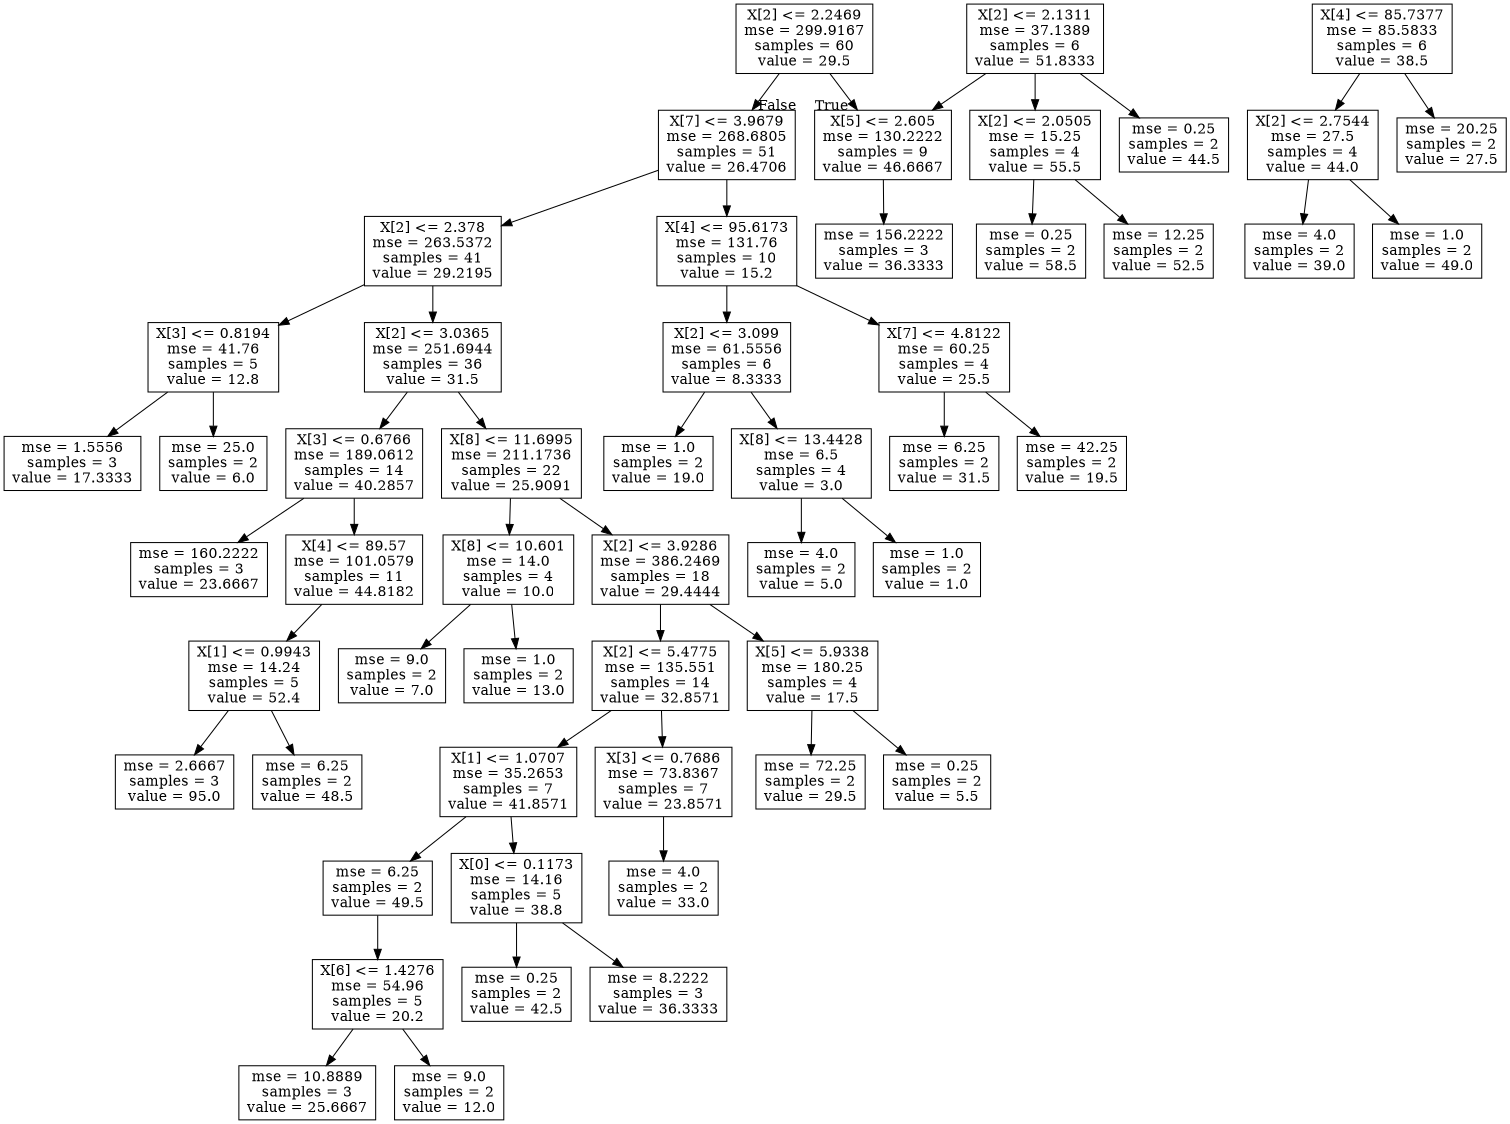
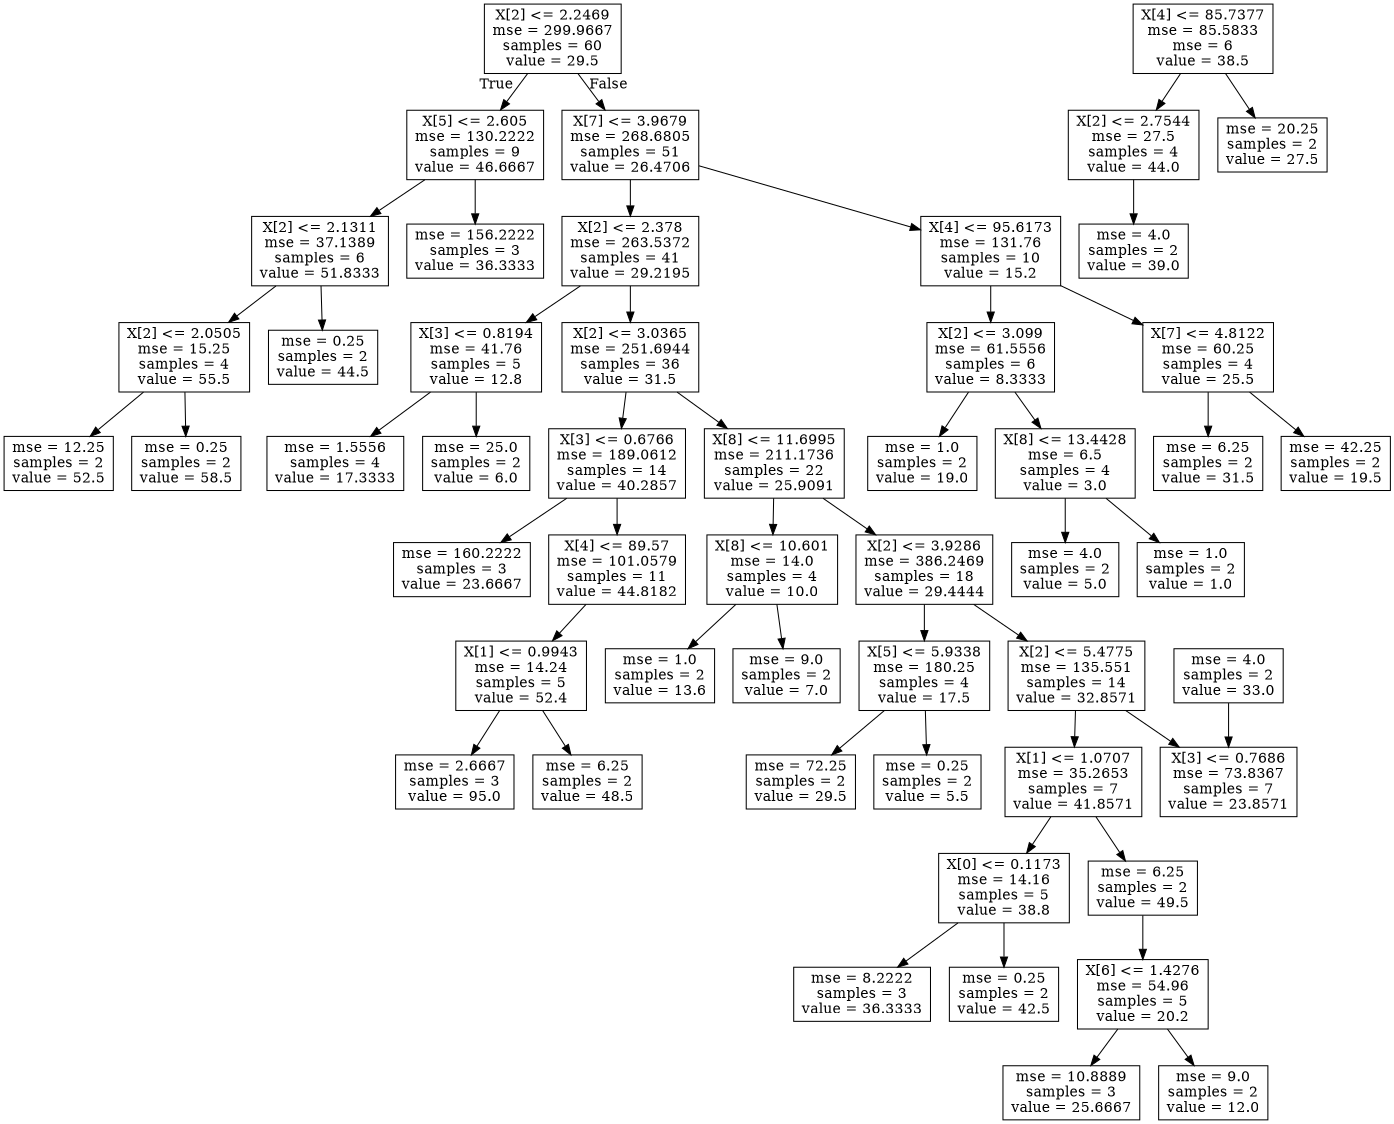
node "X[2] <= 2.2469 mse = 299.9167 samples = 60 value = 29.5": label "X[2] <= 2.2469 mse = 299.9167 samples = 60 value = 29.5" -> "X[2] <= 2.2469 mse = 299.9667 samples = 60 value = 29.5"
node "X[4] <= 85.7377 mse = 85.5833 samples = 6 value = 38.5": label "X[4] <= 85.7377 mse = 85.5833 samples = 6 value = 38.5" -> "X[4] <= 85.7377 mse = 85.5833 mse = 6 value = 38.5"
edge "X[2] <= 2.1311 mse = 37.1389 samples = 6 value = 51.8333" -> "X[5] <= 2.605 mse = 130.2222 samples = 9 value = 46.6667": reversed
node "mse = 1.0 samples = 2 value = 49.0": removed
node "mse = 1.5556 samples = 3 value = 17.3333": label "mse = 1.5556 samples = 3 value = 17.3333" -> "mse = 1.5556 samples = 4 value = 17.3333"
node "mse = 1.0 samples = 2 value = 13.0": label "mse = 1.0 samples = 2 value = 13.0" -> "mse = 1.0 samples = 2 value = 13.6"
edge "X[3] <= 0.7686 mse = 73.8367 samples = 7 value = 23.8571" -> "mse = 4.0 samples = 2 value = 33.0": reversed
